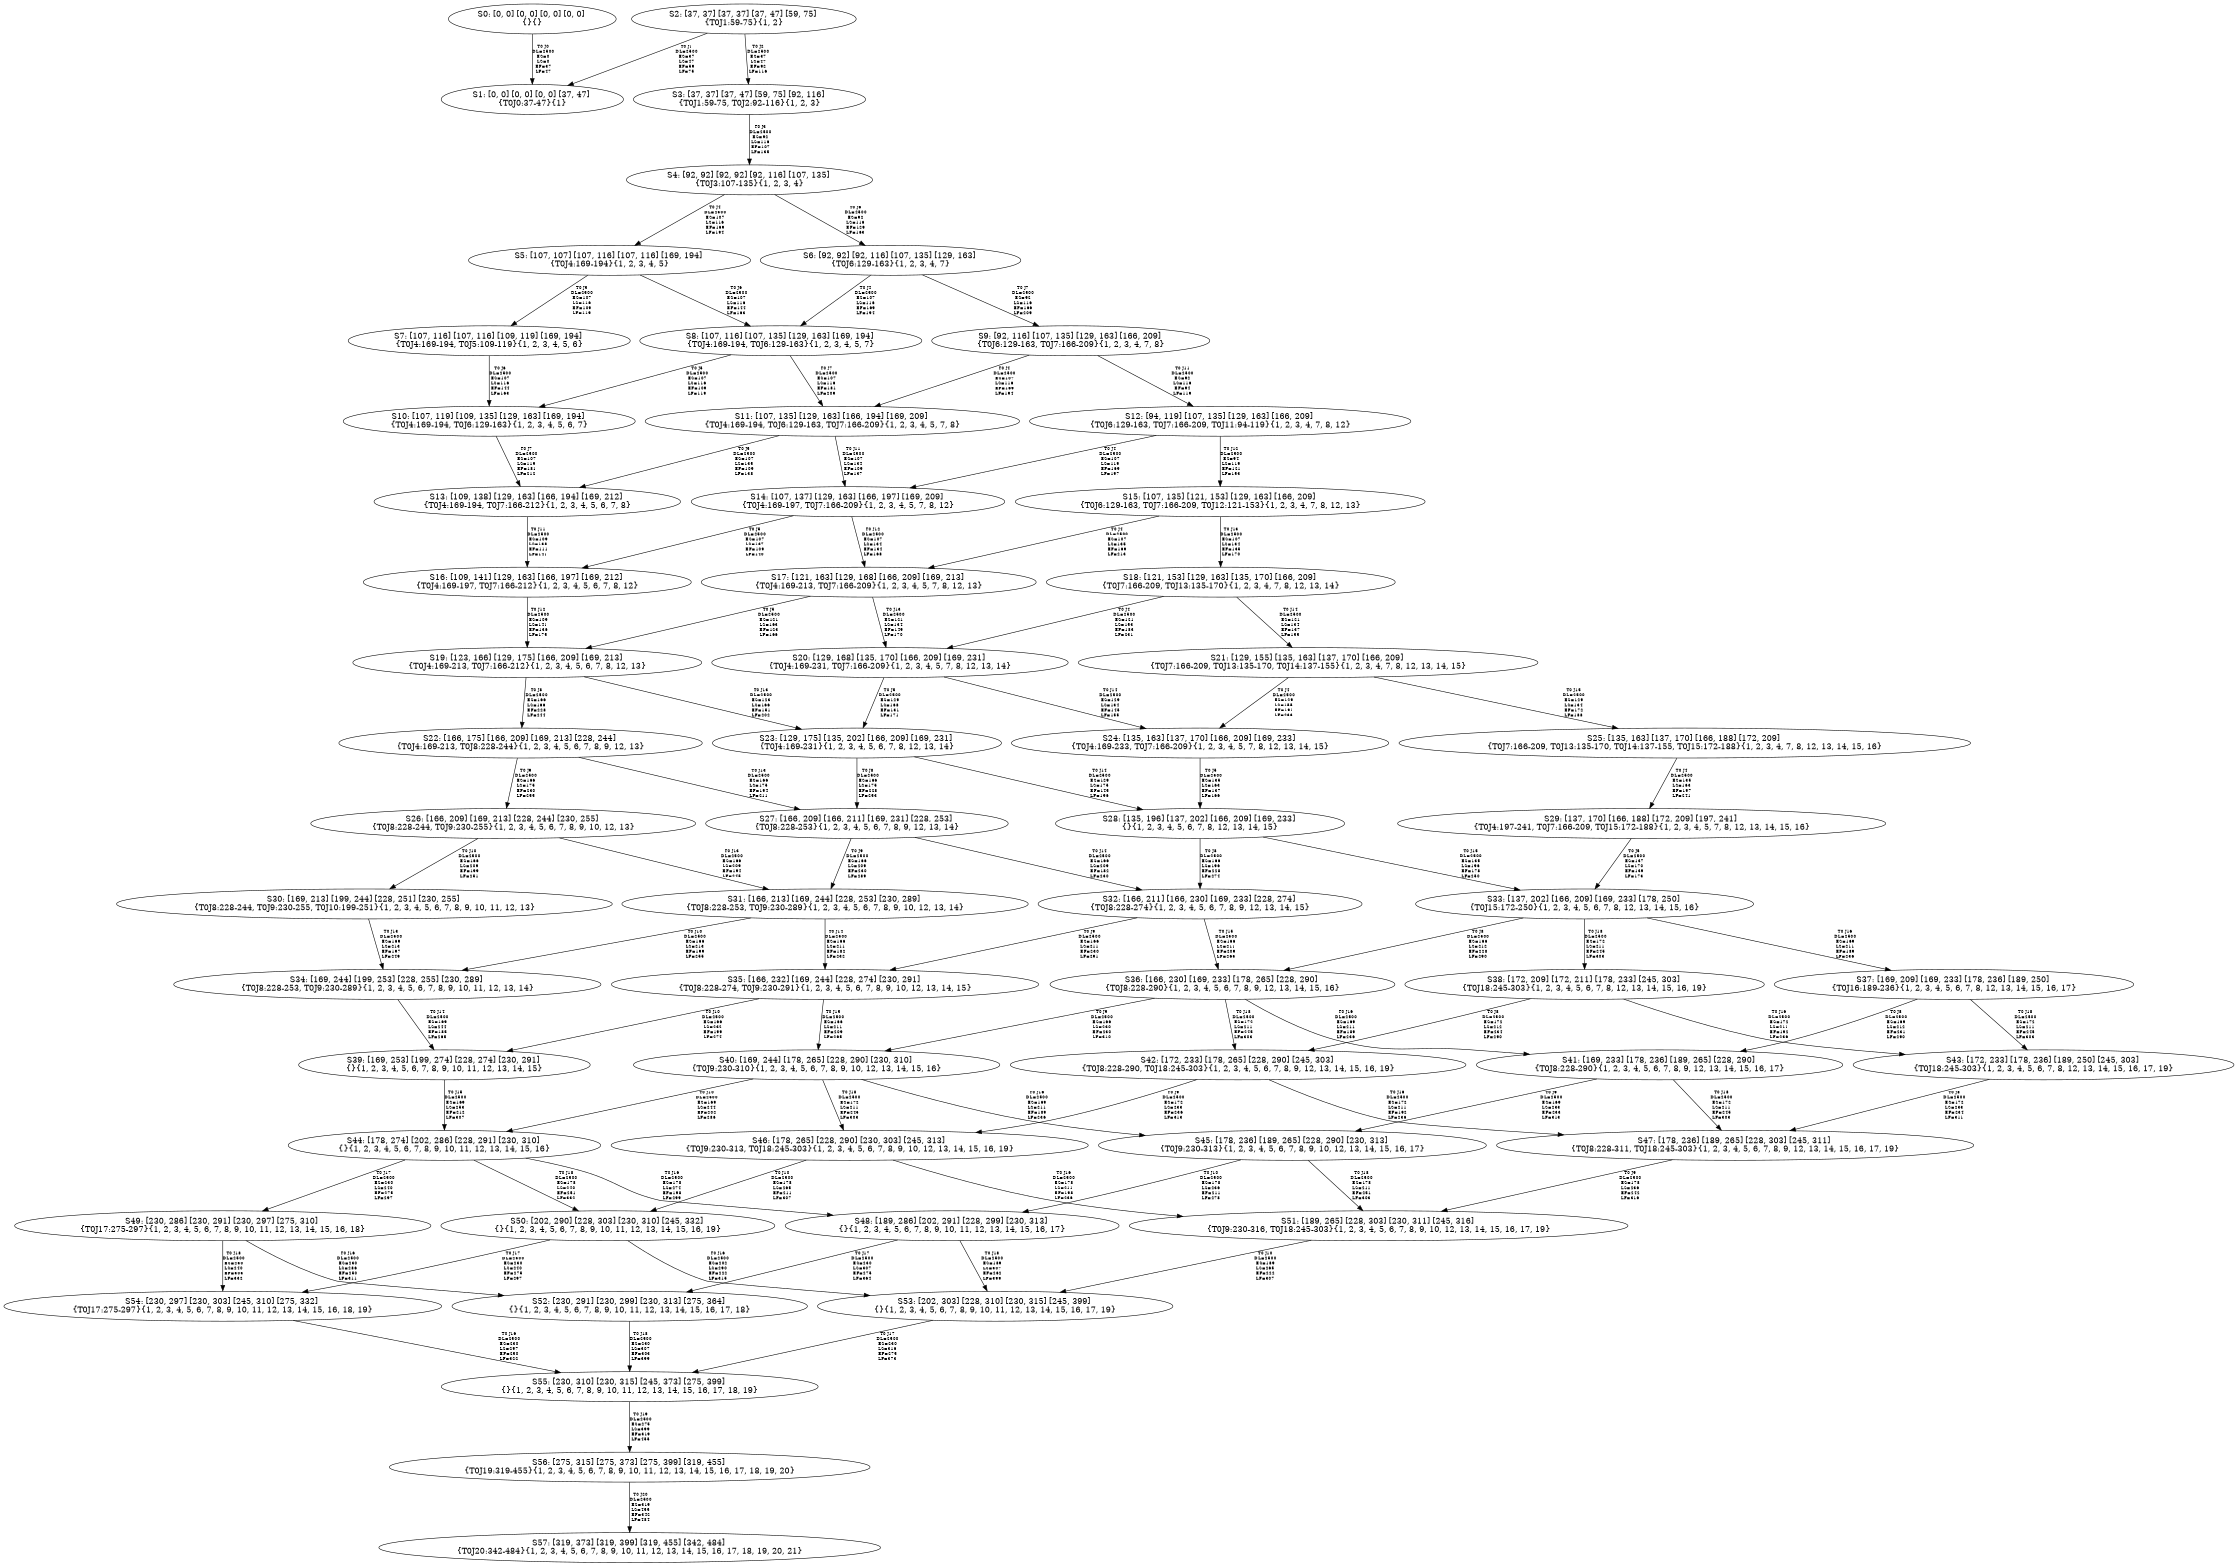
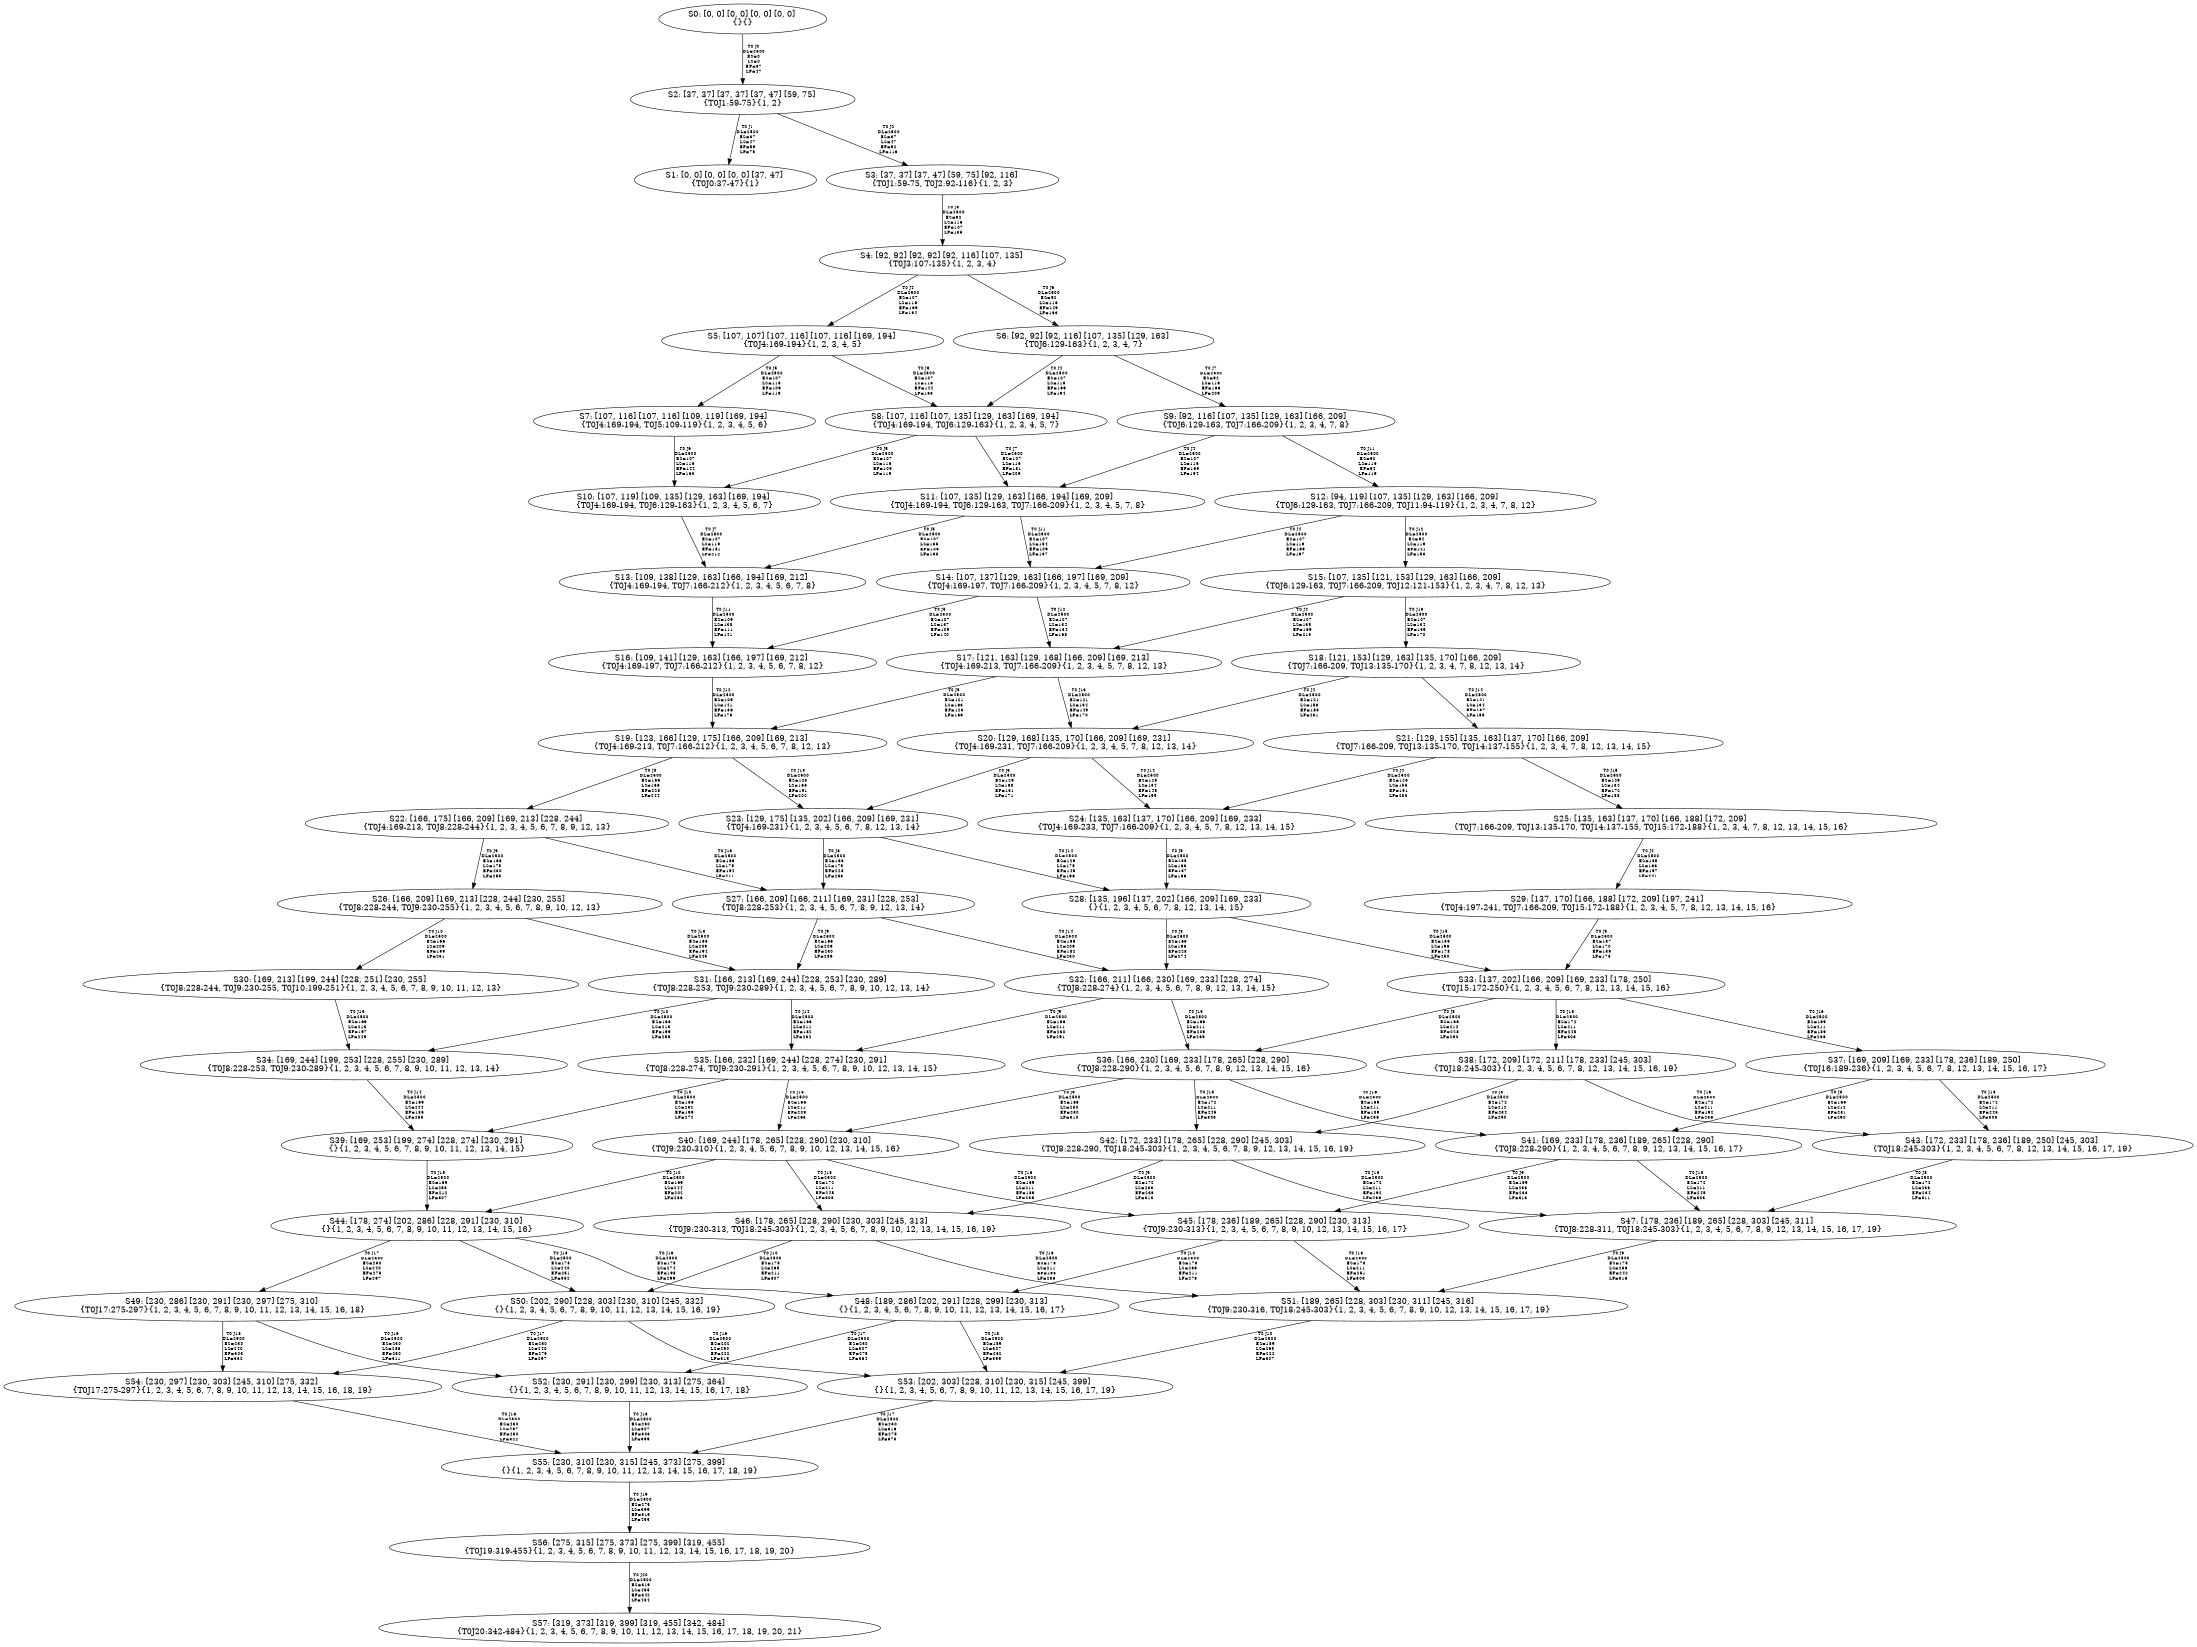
edge "S0: [0, 0] [0, 0] [0, 0] [0, 0] {}{}" -> "S1: [0, 0] [0, 0] [0, 0] [37, 47] {T0J0:37-47}{1}": now "S0: [0, 0] [0, 0] [0, 0] [0, 0] {}{}" -> "S2: [37, 37] [37, 37] [37, 47] [59, 75] {T0J1:59-75}{1, 2}"
